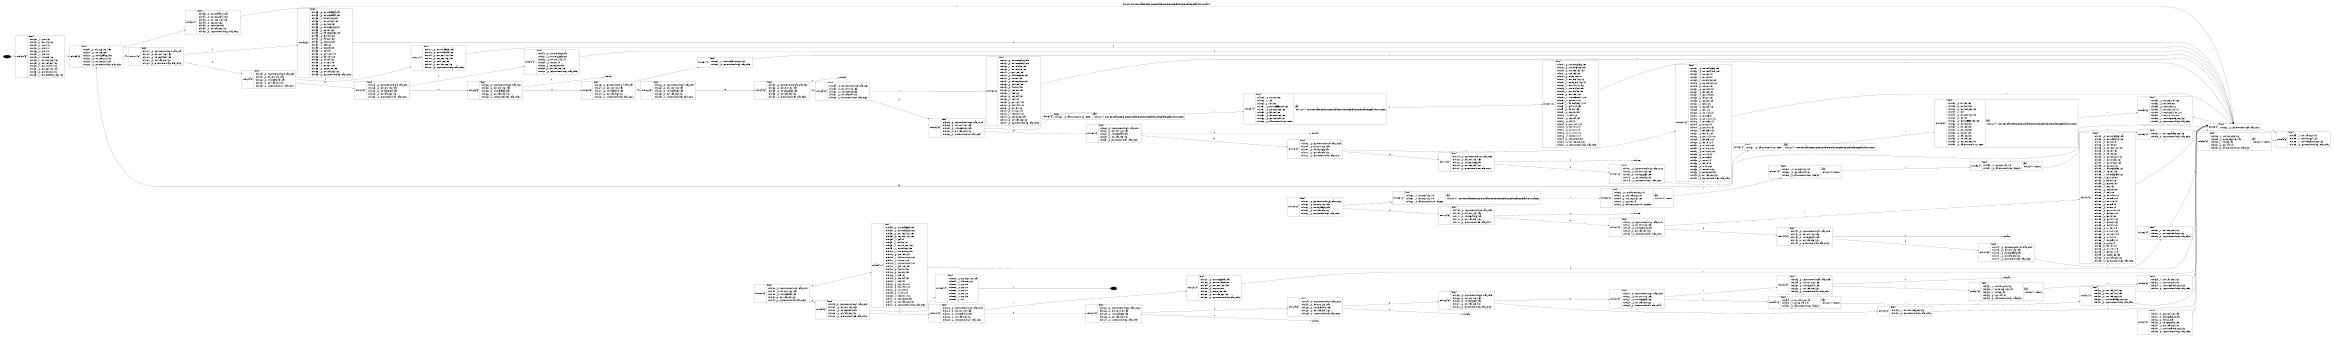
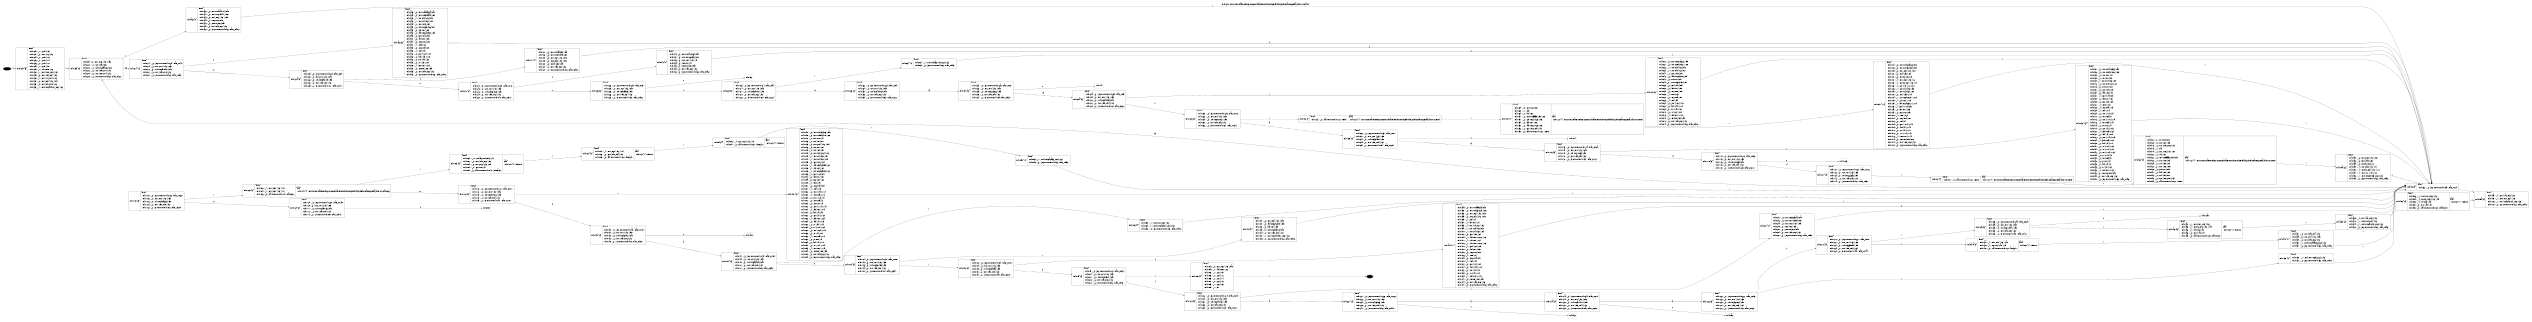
edge "0x401769 [25]" -> "0x401782 [25]": now "0x401e60 [13]" -> "0x401782 [25]"
node "0x4017cd [25]": added
